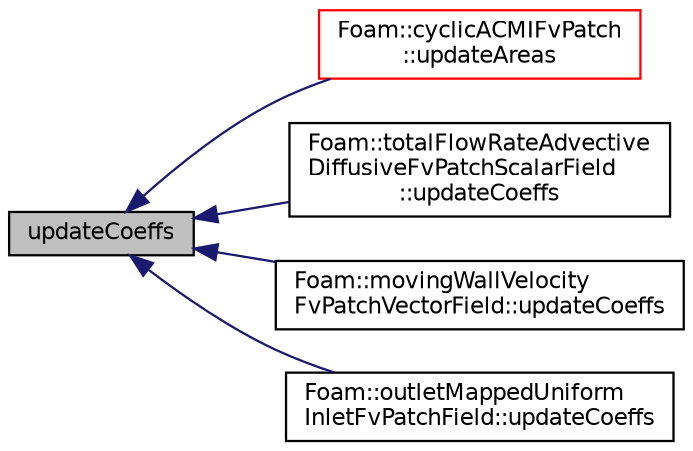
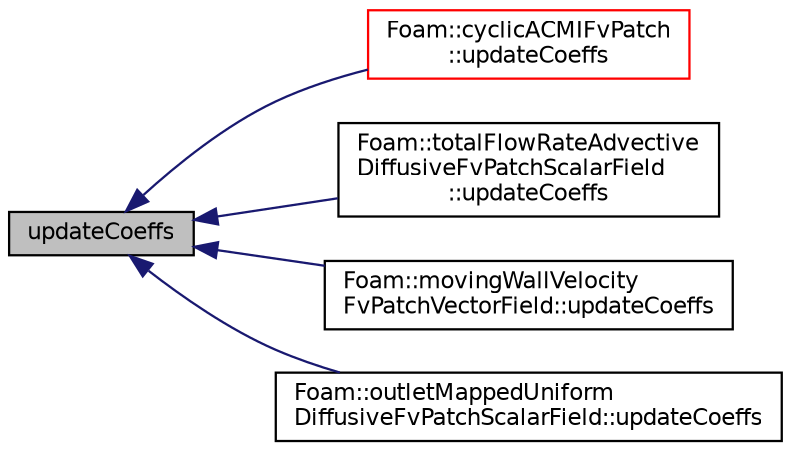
node "Foam::cyclicACMIFvPatch ::updateAreas": label "Foam::cyclicACMIFvPatch ::updateAreas" -> "Foam::cyclicACMIFvPatch ::updateCoeffs"
node "Foam::outletMappedUniform InletFvPatchField::updateCoeffs": label "Foam::outletMappedUniform InletFvPatchField::updateCoeffs" -> "Foam::outletMappedUniform DiffusiveFvPatchScalarField::updateCoeffs"
